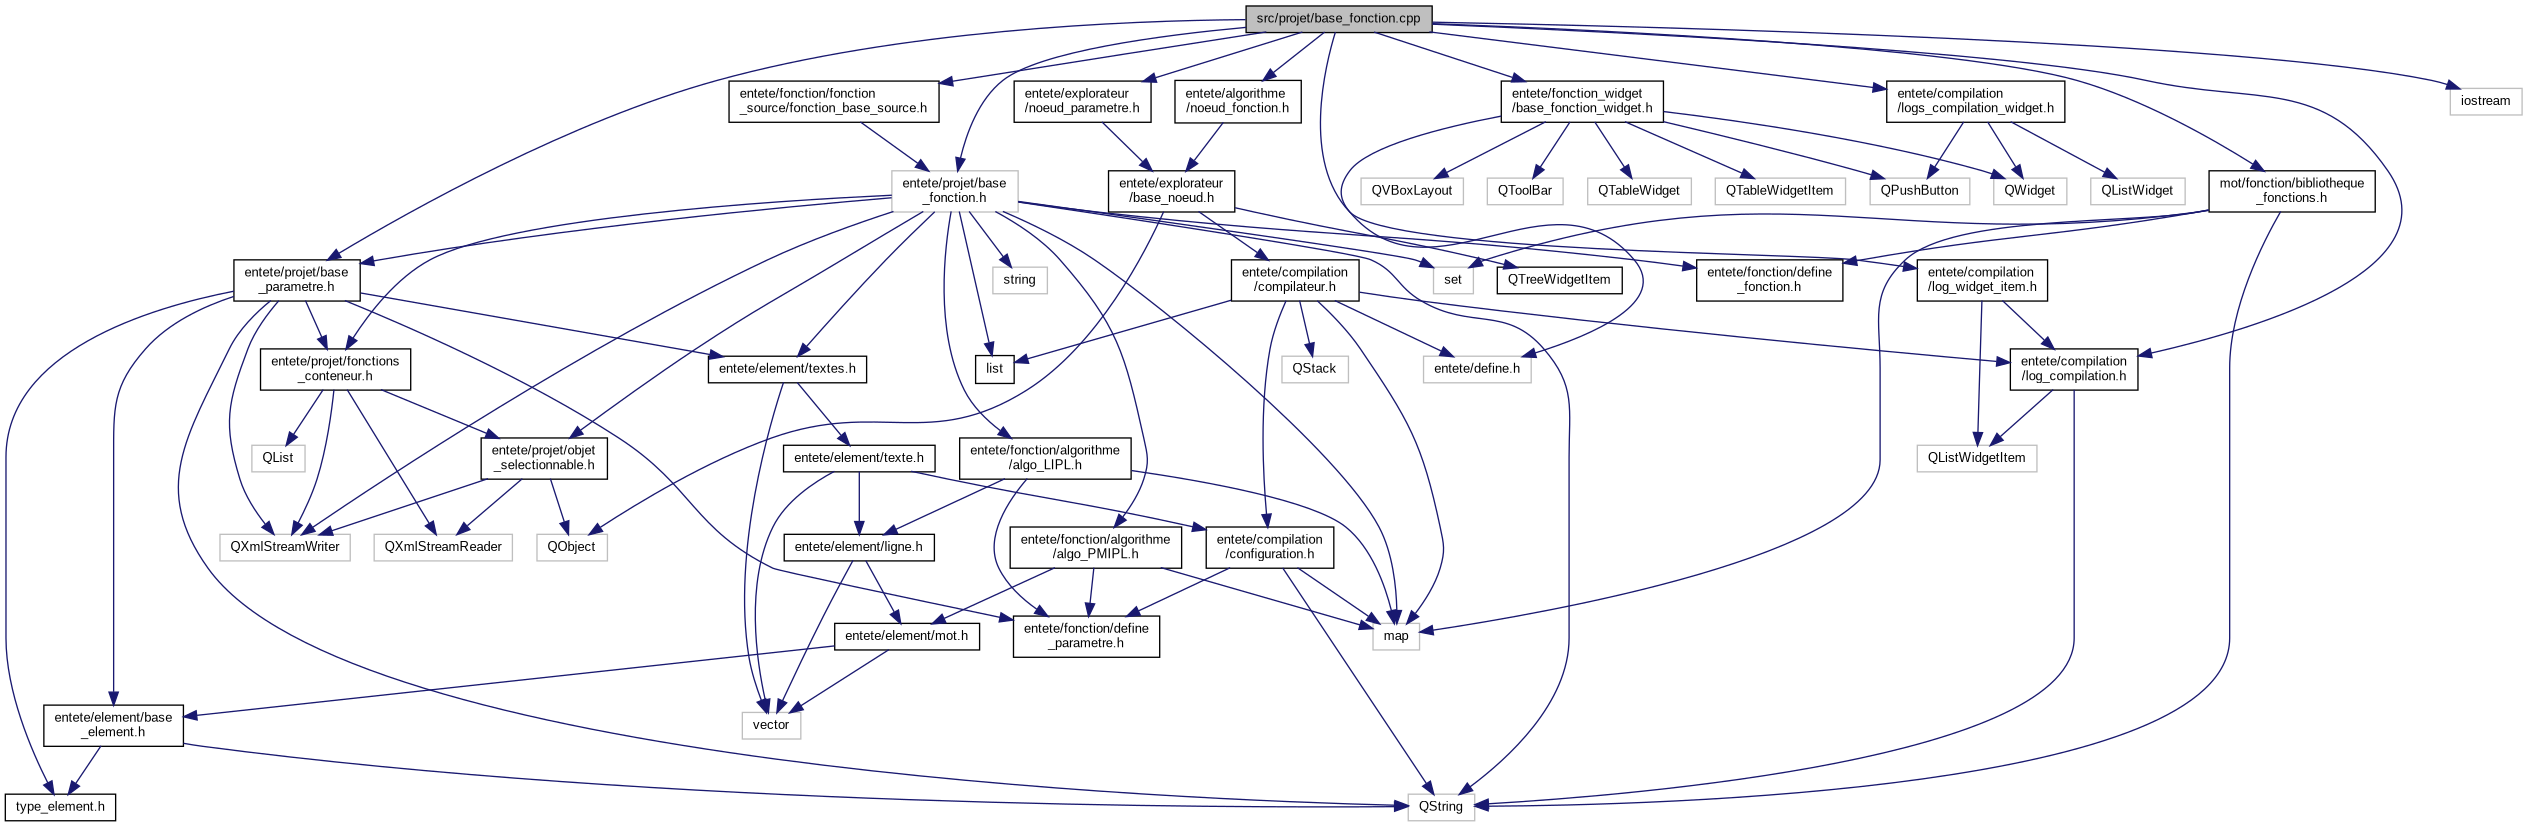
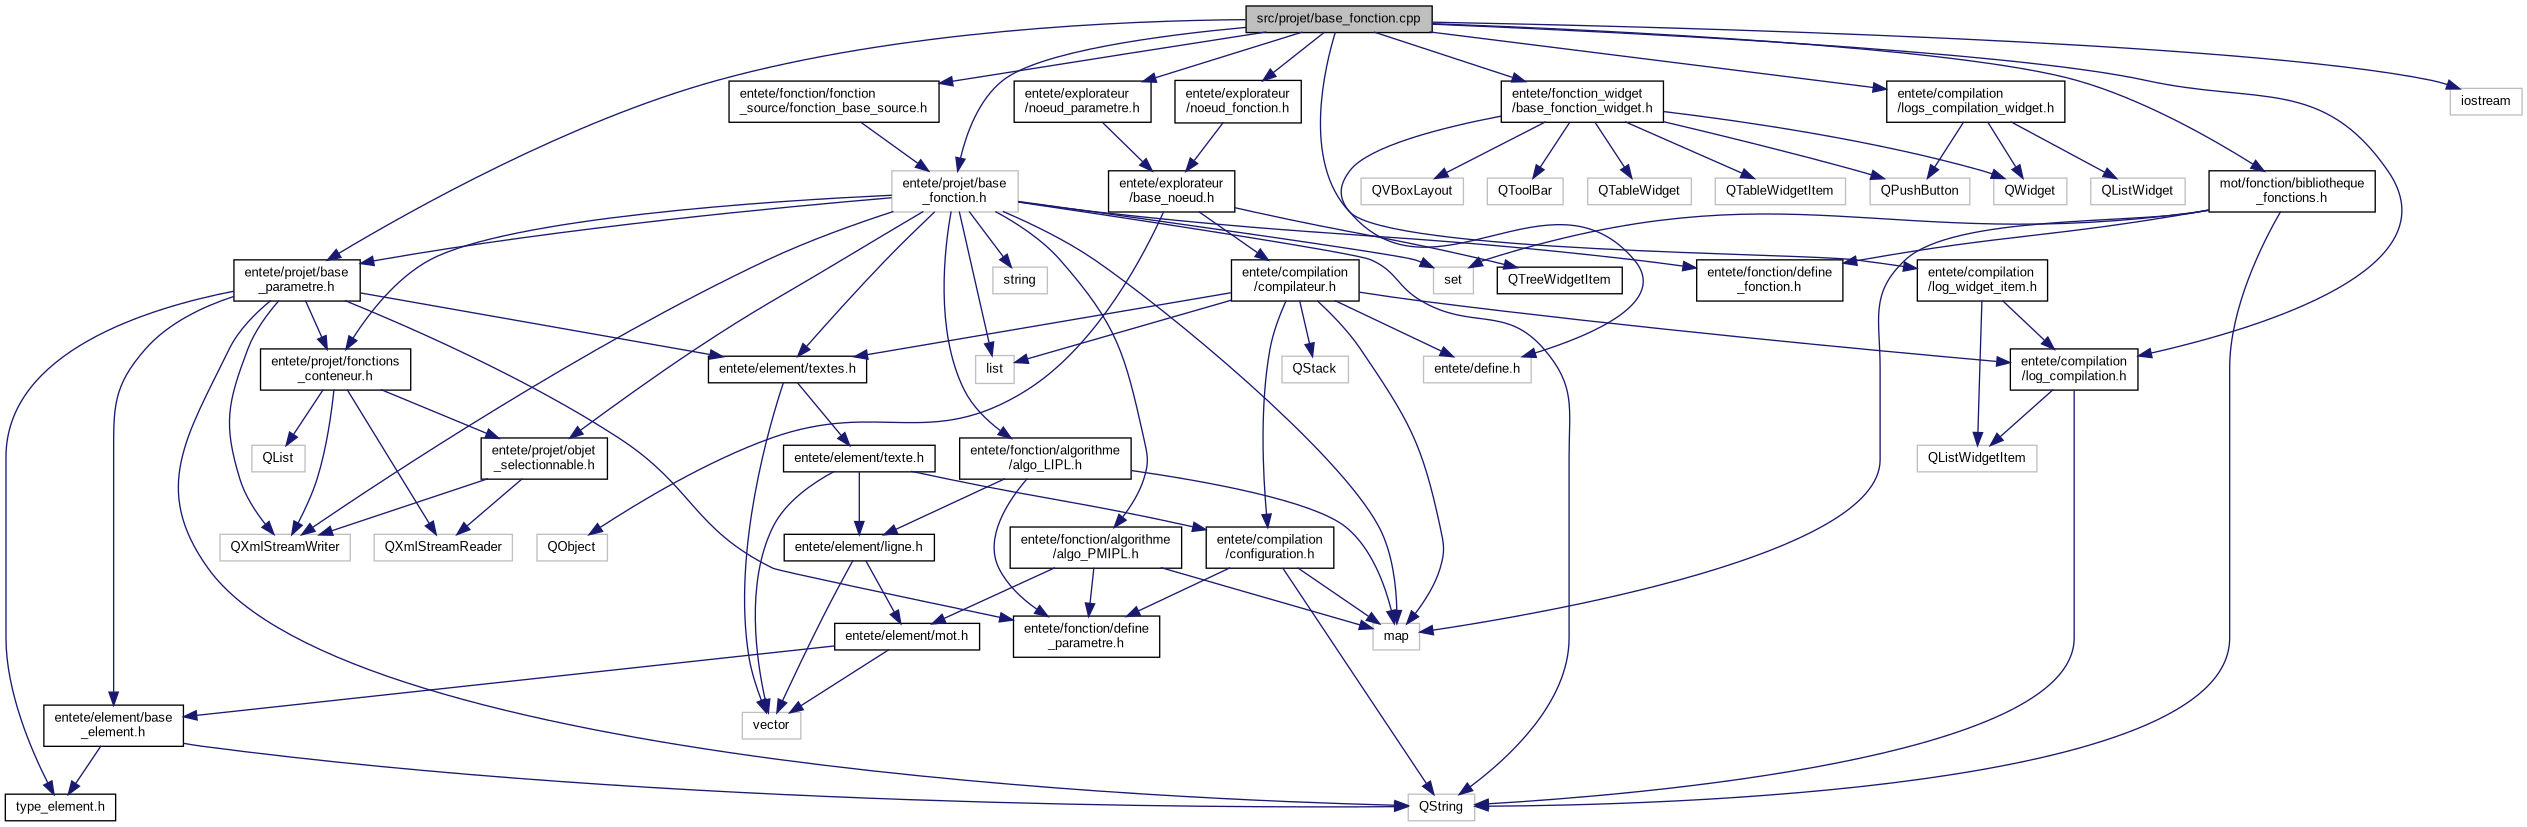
node "entete/algorithme /noeud_fonction.h": label "entete/algorithme /noeud_fonction.h" -> "entete/explorateur /noeud_fonction.h"
edge "entete/compilation /compilateur.h" -> "entete/element/textes.h": added
node "list": color black -> grey75
edge "entete/projet/objet _selectionnable.h" -> "QObject": removed
